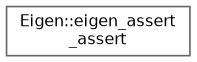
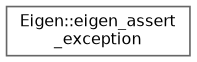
node "Eigen::eigen_assert _assert": label "Eigen::eigen_assert _assert" -> "Eigen::eigen_assert _exception"
